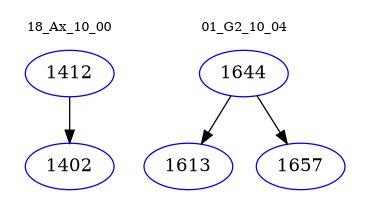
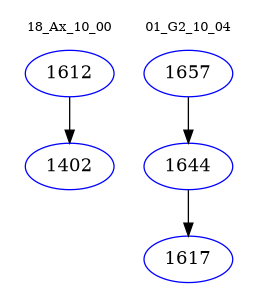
node "1412": label "1412" -> "1612"
edge "1644" -> "1657": reversed
node "1613": label "1613" -> "1617"
